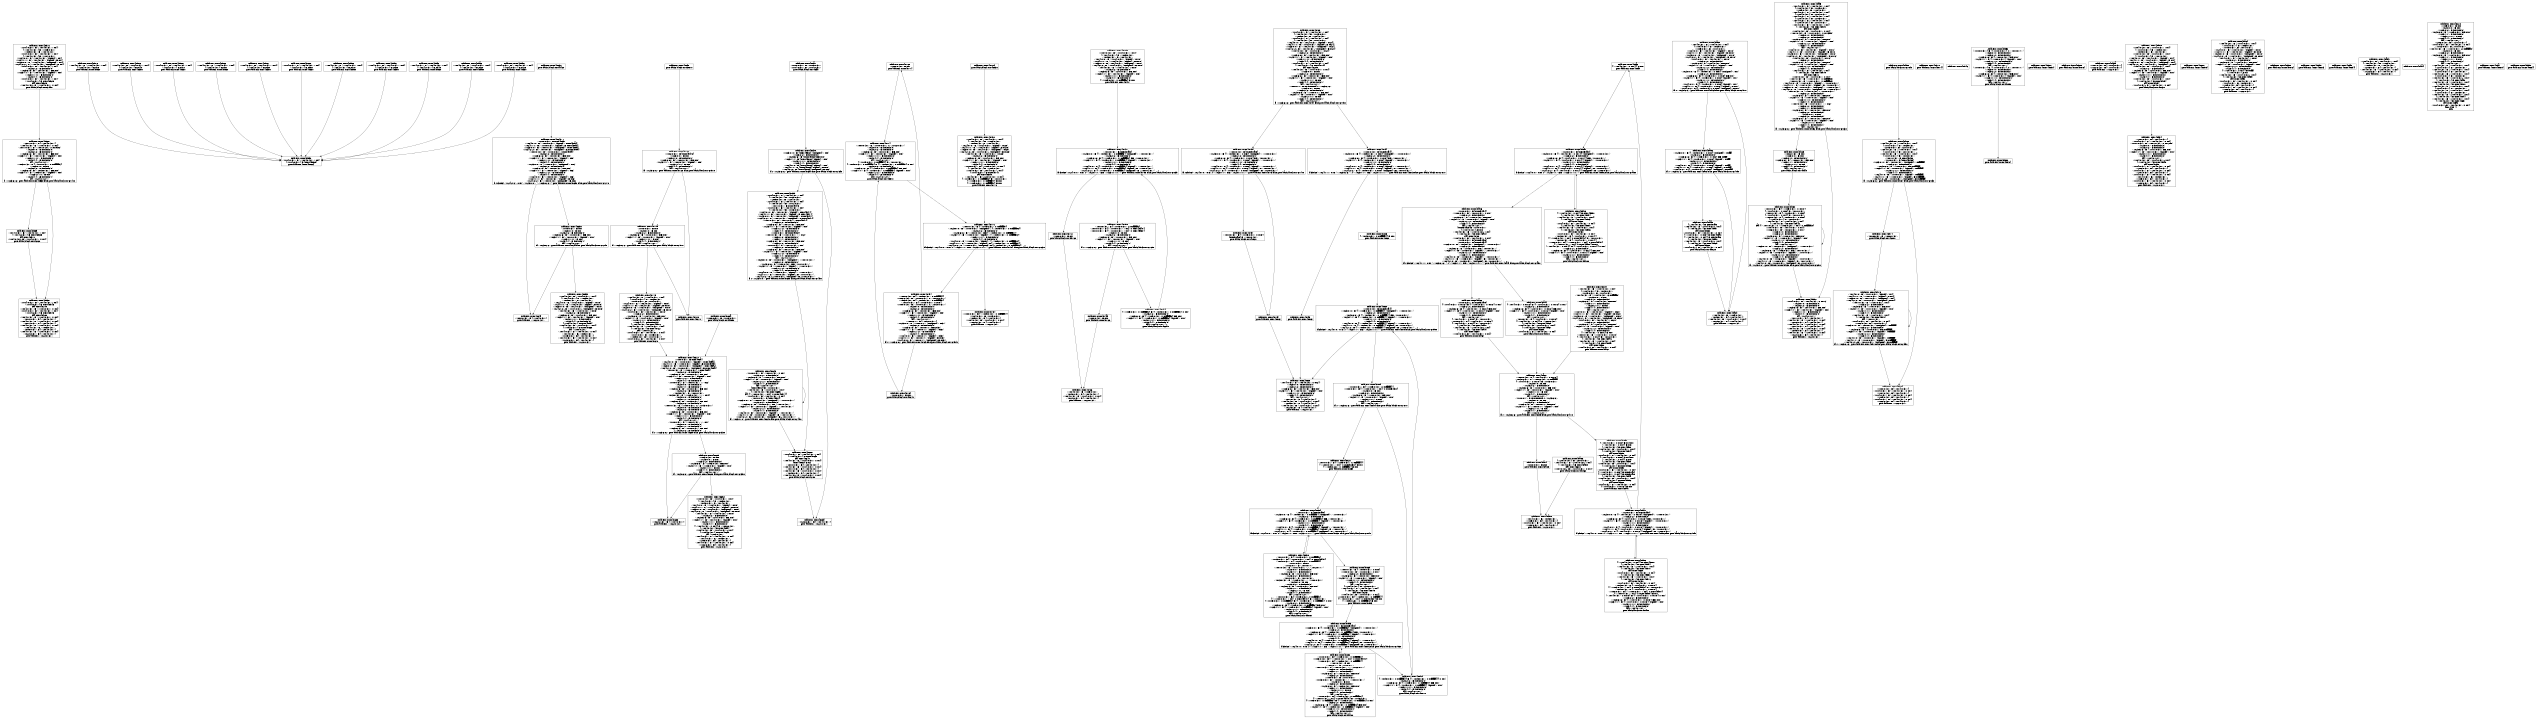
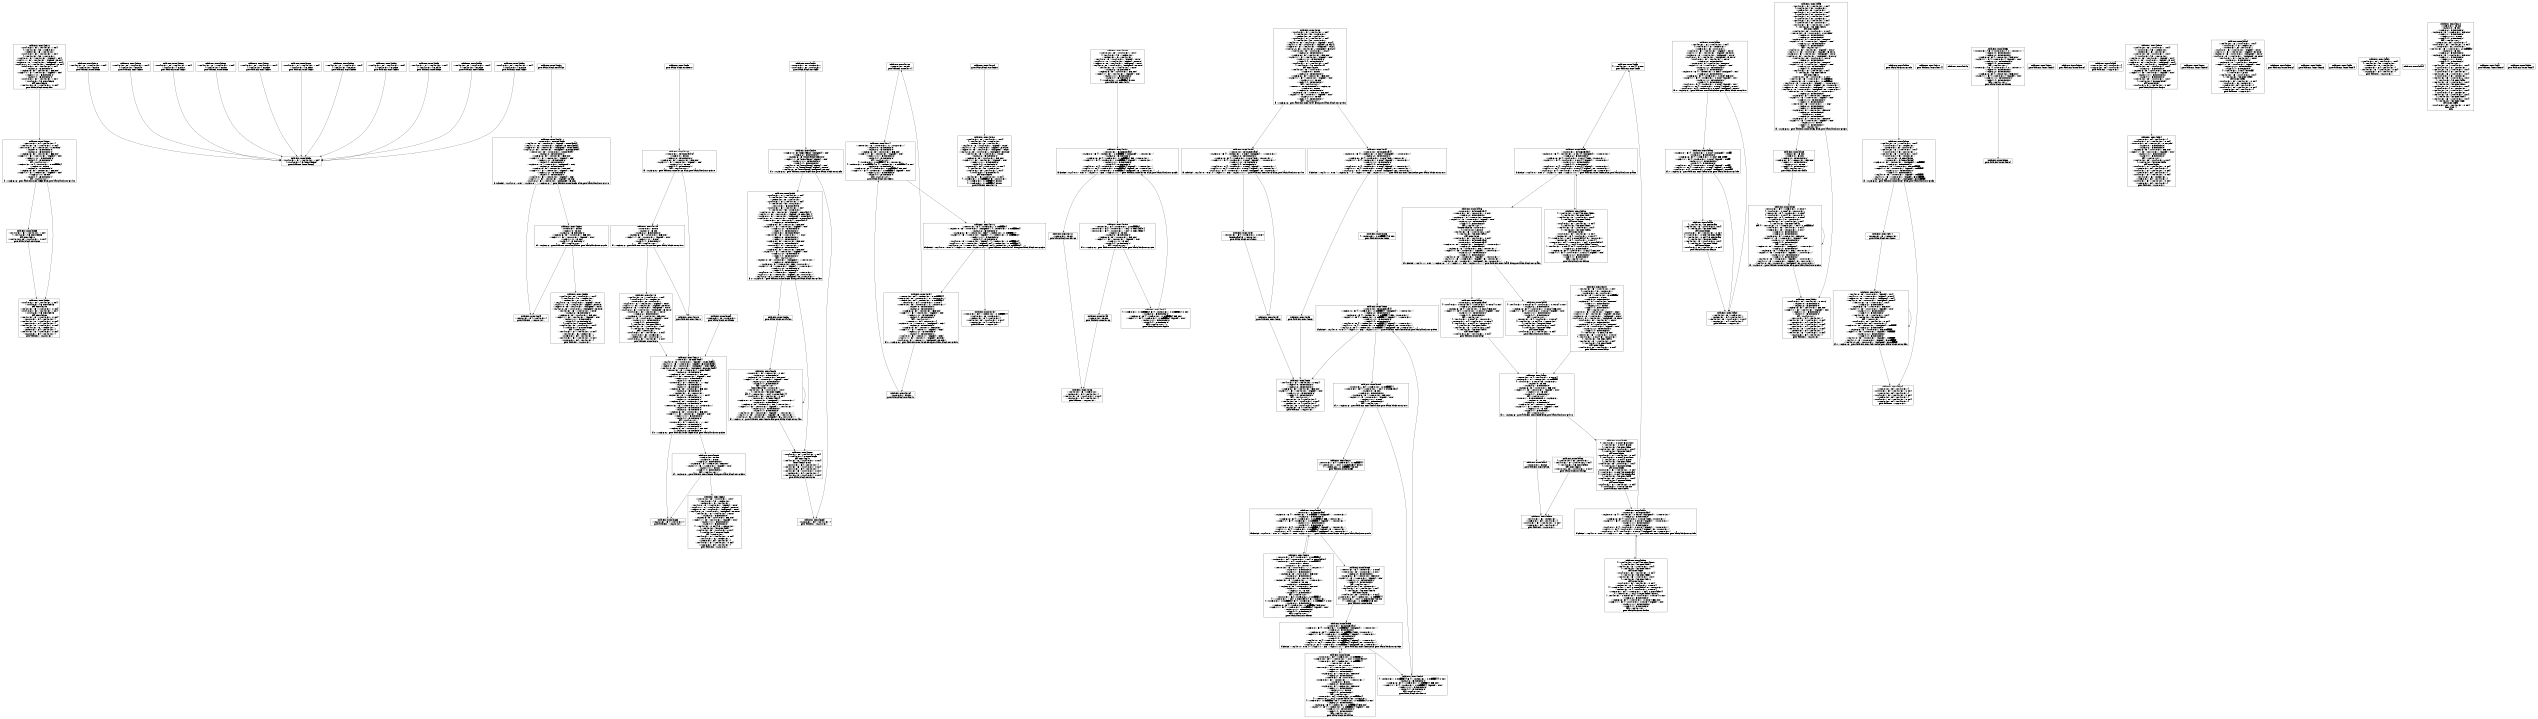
node "Address: 0x80486d6 goto basic block 0x7db460": added
